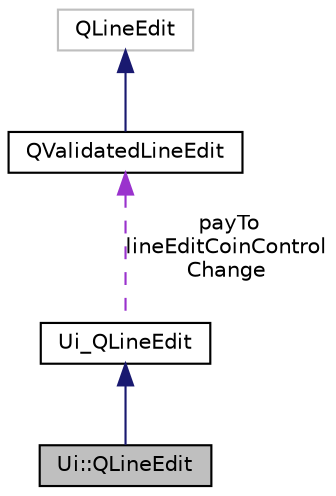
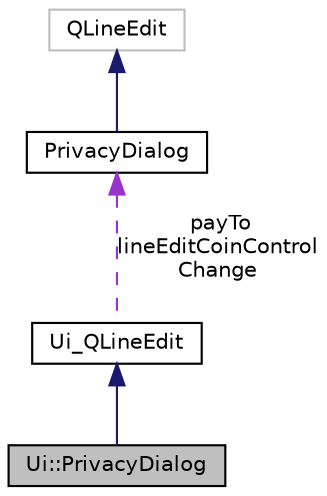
node "QValidatedLineEdit": label "QValidatedLineEdit" -> "PrivacyDialog"
node "Ui::QLineEdit": label "Ui::QLineEdit" -> "Ui::PrivacyDialog"
